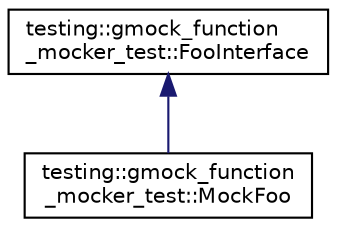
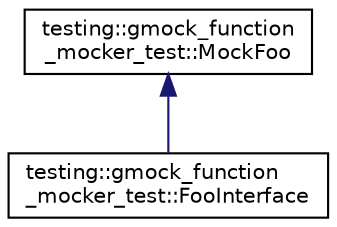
edge "testing::gmock_function _mocker_test::MockFoo" -> "testing::gmock_function _mocker_test::FooInterface": reversed
